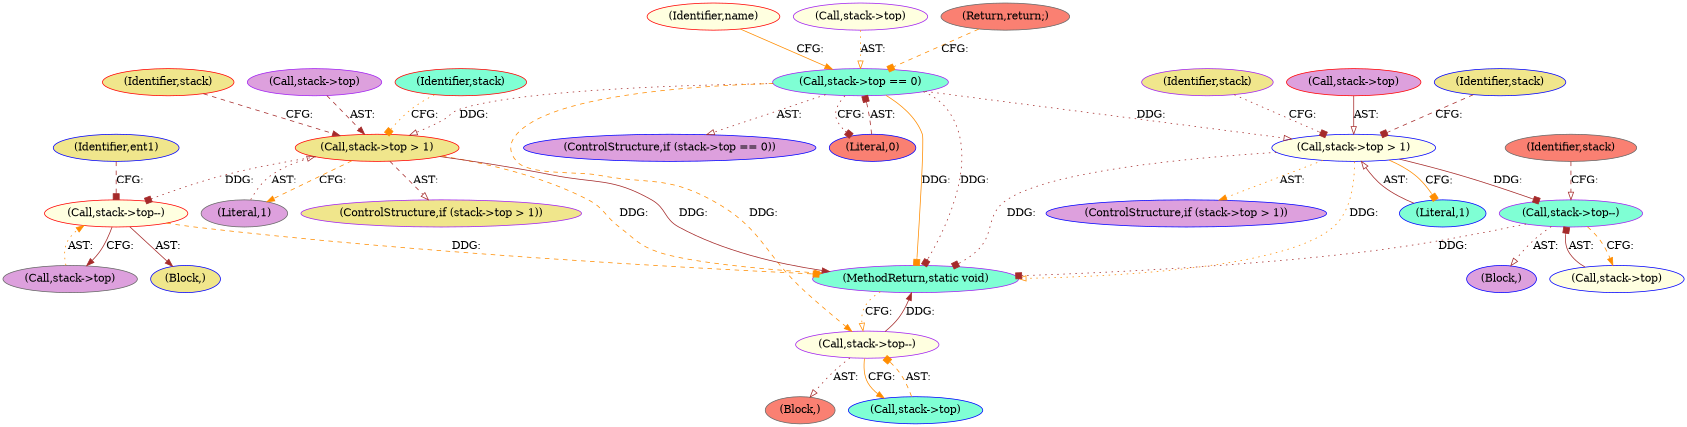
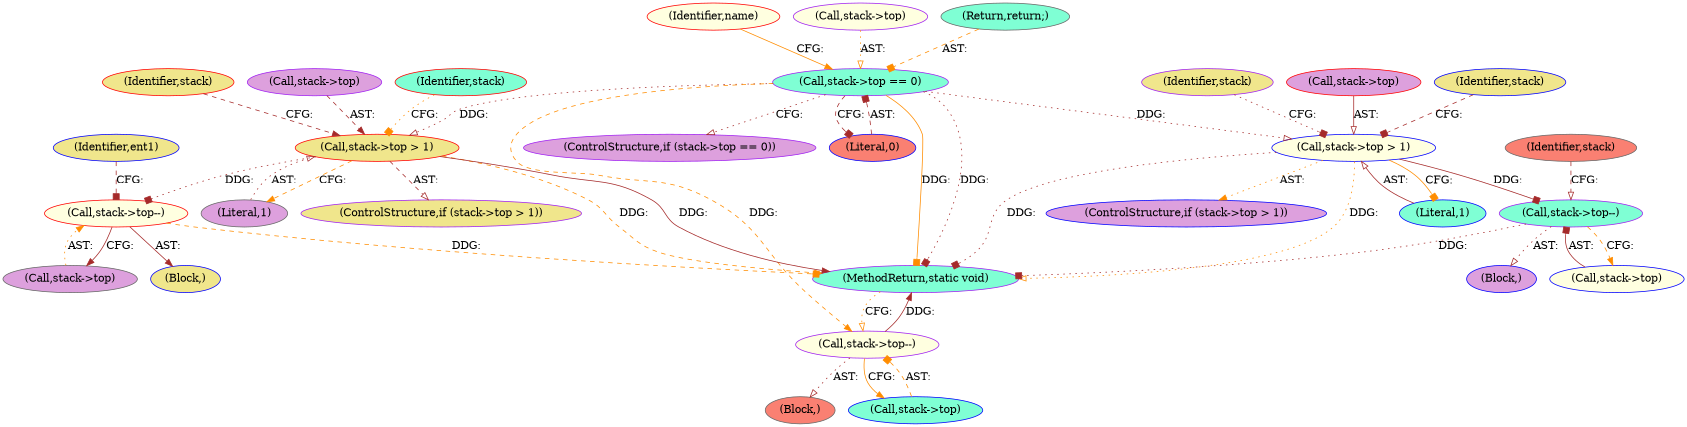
node "(Return,return;)": fillcolor salmon -> aquamarine
edge "(Return,return;)" -> "(Call,stack->top == 0)": label "CFG: " -> "AST: "
edge "(Call,stack->top == 0)" -> "(Literal,0)": style dotted -> dashed
edge "(Call,stack->top == 0)" -> "(ControlStructure,if (stack->top == 0))": label "AST: " -> "CFG: "
node "(ControlStructure,if (stack->top == 0))": color blue -> purple
